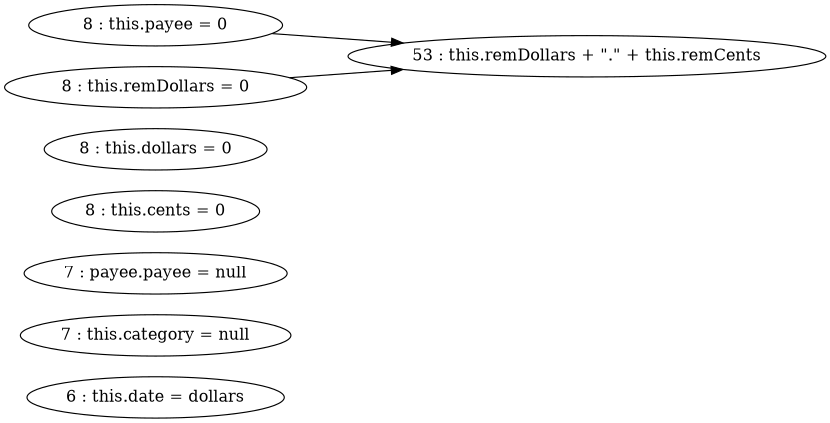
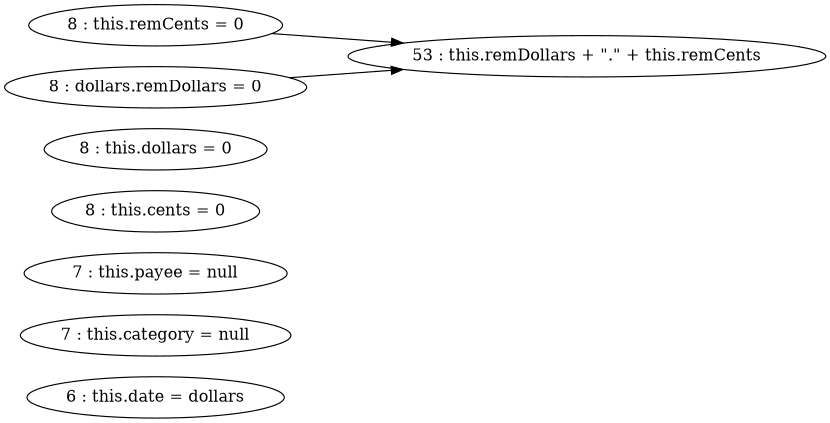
node "8 : this.payee = 0": label "8 : this.payee = 0" -> "8 : this.remCents = 0"
node "8 : this.remDollars = 0": label "8 : this.remDollars = 0" -> "8 : dollars.remDollars = 0"
node "7 : payee.payee = null": label "7 : payee.payee = null" -> "7 : this.payee = null"
